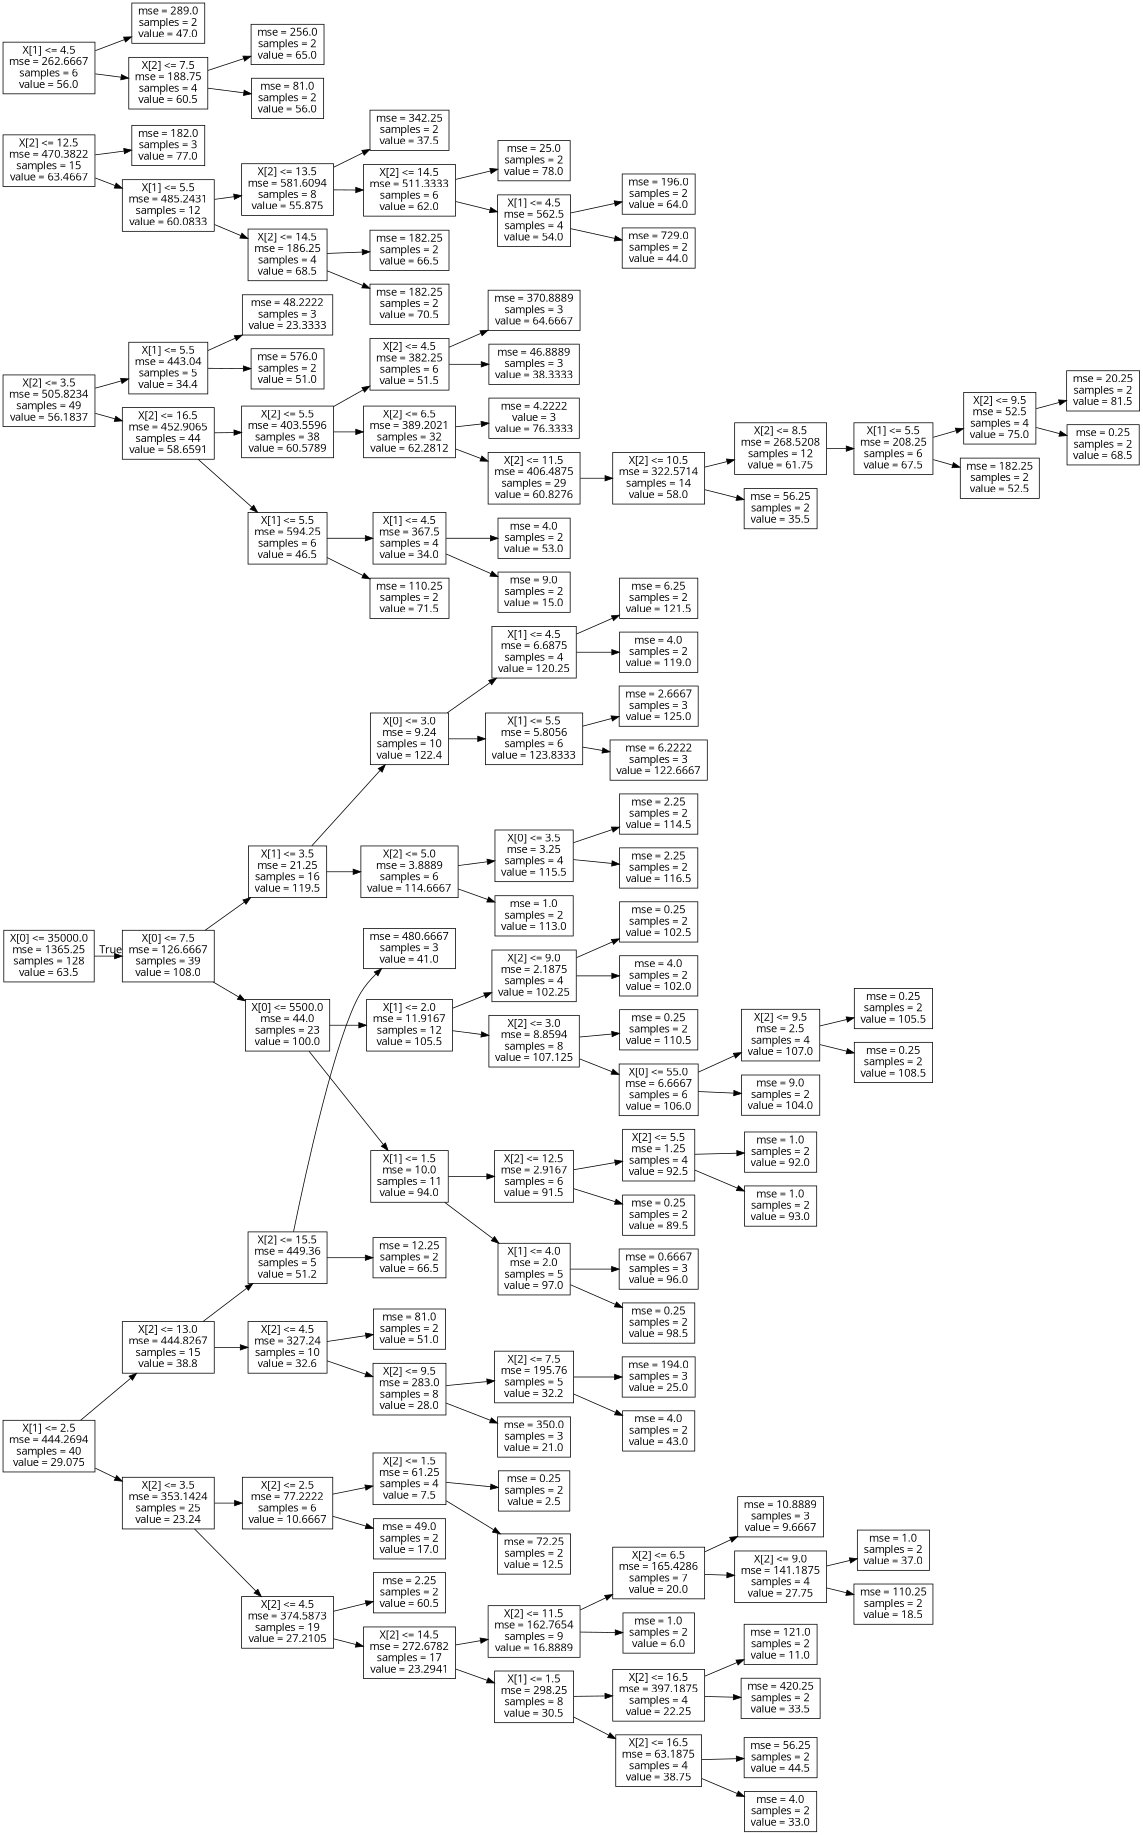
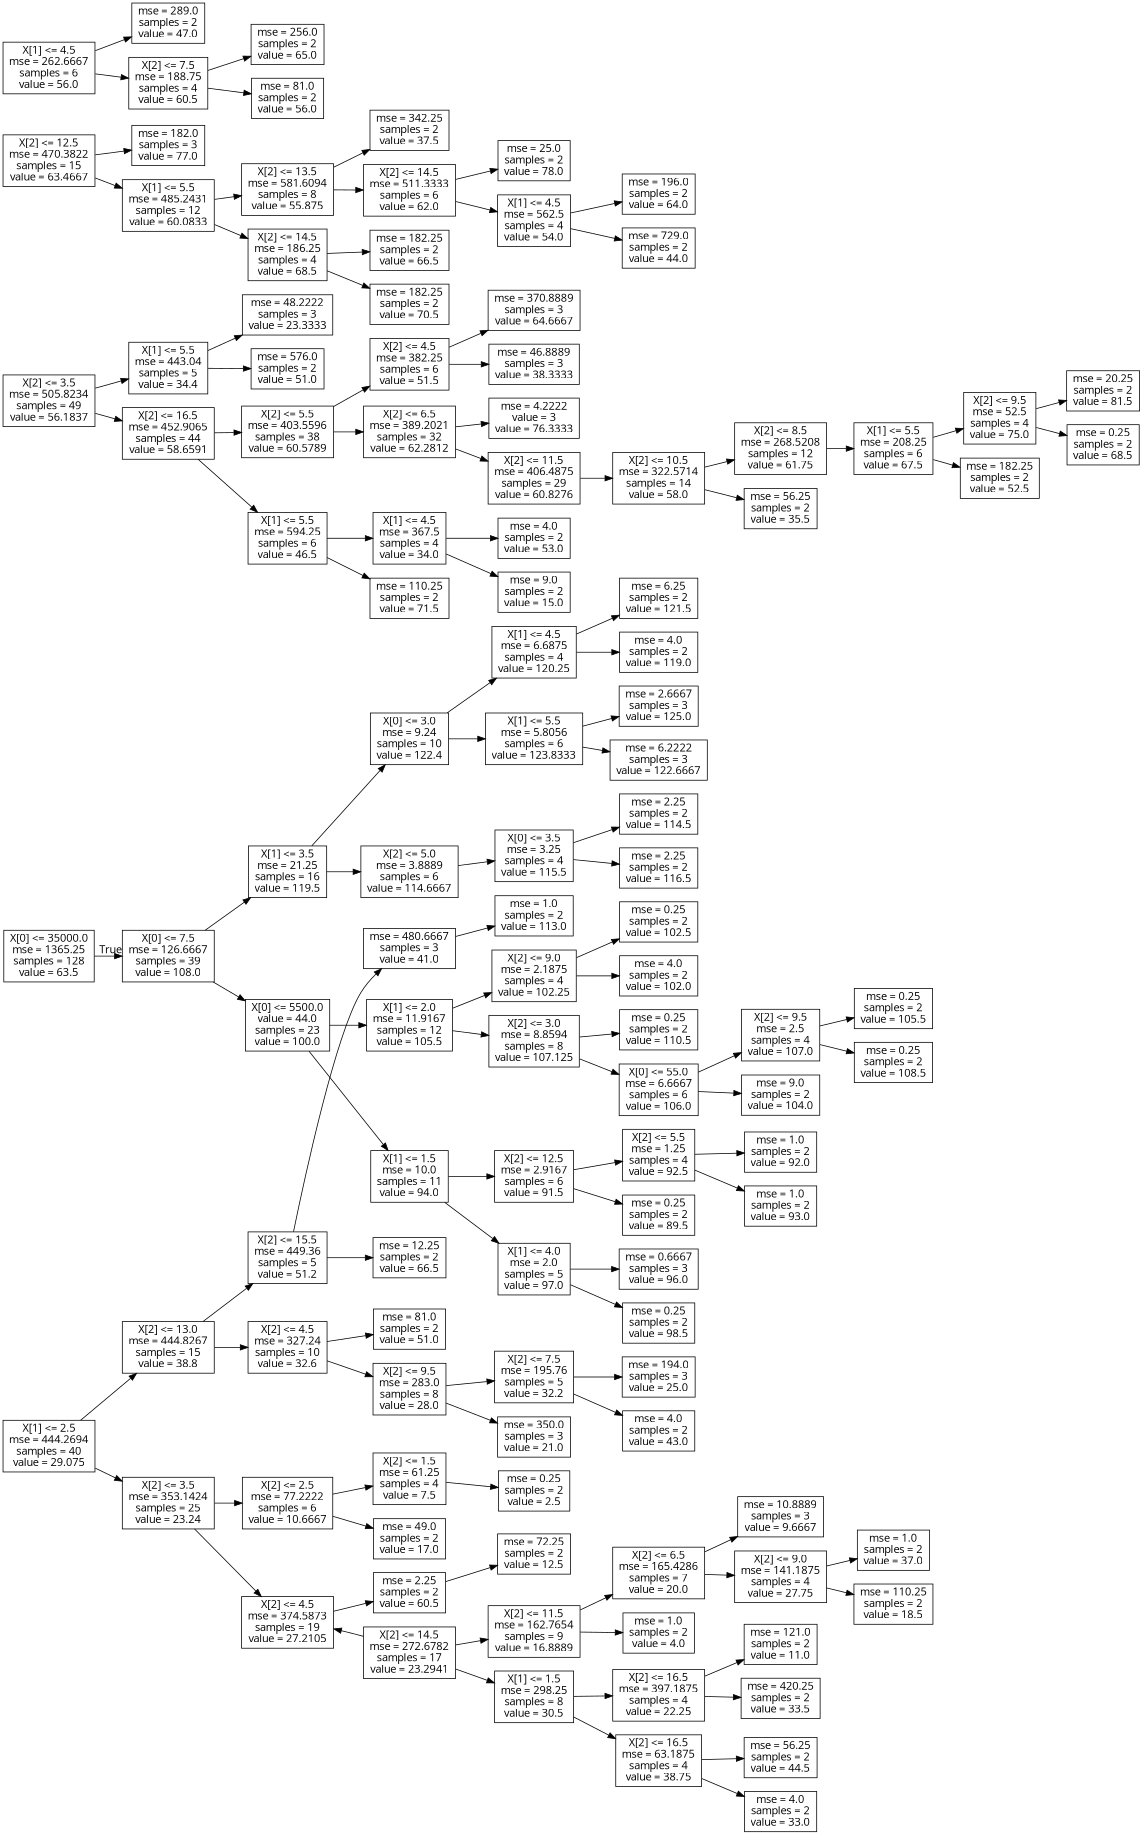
edge "X[2] <= 5.0 mse = 3.8889 samples = 6 value = 114.6667" -> "mse = 1.0 samples = 2 value = 113.0": now "mse = 480.6667 samples = 3 value = 41.0" -> "mse = 1.0 samples = 2 value = 113.0"
node "X[0] <= 5500.0 mse = 44.0 samples = 23 value = 100.0": label "X[0] <= 5500.0 mse = 44.0 samples = 23 value = 100.0" -> "X[0] <= 5500.0 value = 44.0 samples = 23 value = 100.0"
edge "X[2] <= 1.5 mse = 61.25 samples = 4 value = 7.5" -> "mse = 72.25 samples = 2 value = 12.5": now "mse = 2.25 samples = 2 value = 60.5" -> "mse = 72.25 samples = 2 value = 12.5"
node "mse = 1.0 samples = 2 value = 6.0": label "mse = 1.0 samples = 2 value = 6.0" -> "mse = 1.0 samples = 2 value = 4.0"
edge "X[2] <= 4.5 mse = 374.5873 samples = 19 value = 27.2105" -> "X[2] <= 14.5 mse = 272.6782 samples = 17 value = 23.2941": reversed
